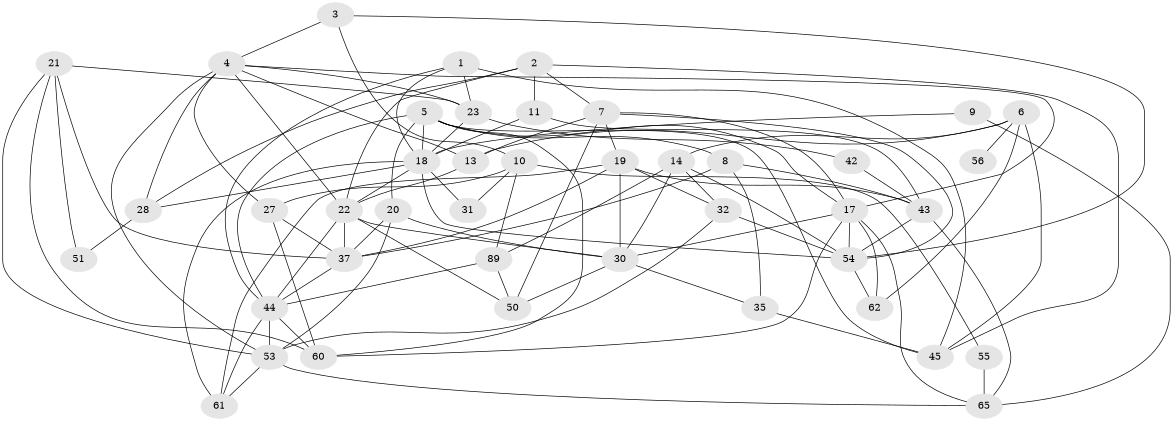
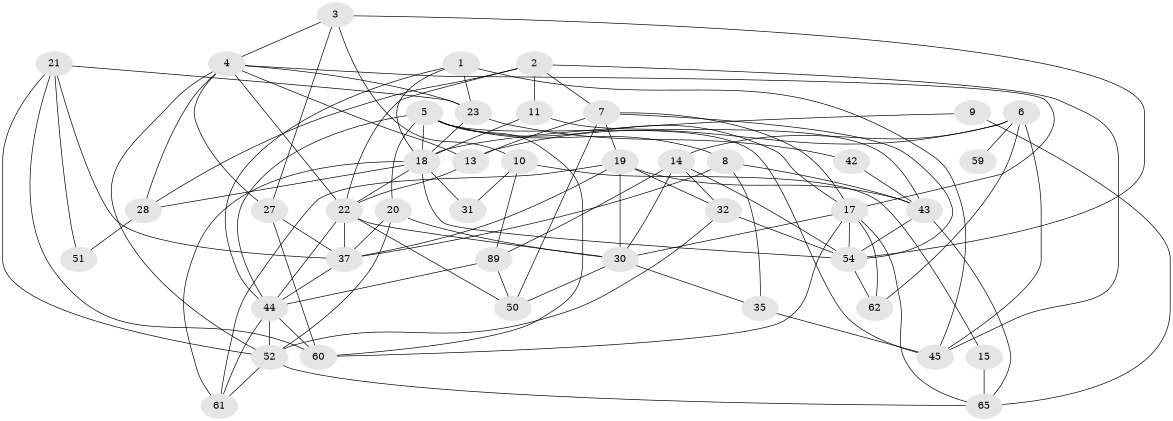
node "56": label "56" -> "59"
edge "10" -- "27": now "3" -- "27"
node "53": label "53" -> "52"
node "55": label "55" -> "15"
